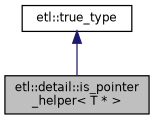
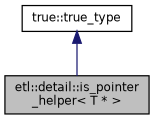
node "etl::true_type": label "etl::true_type" -> "true::true_type"
